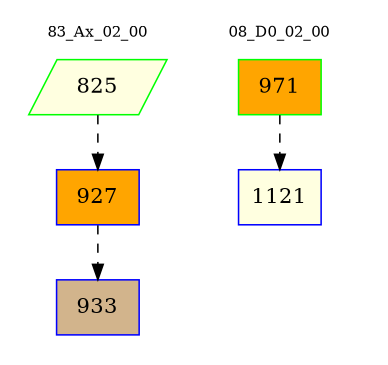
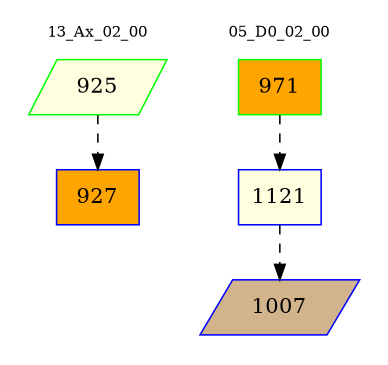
cluster "83_Ax_02_00": label "83_Ax_02_00" -> "13_Ax_02_00"
cluster "08_D0_02_00": label "08_D0_02_00" -> "05_D0_02_00"
node "825": label "825" -> "925"
node "933": removed
node "1007": added
